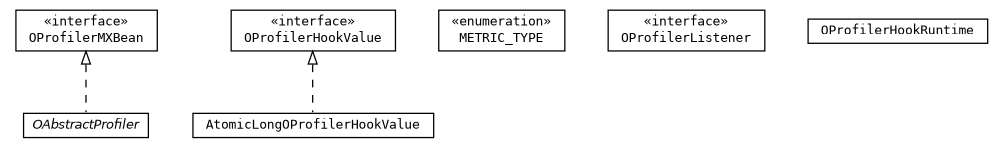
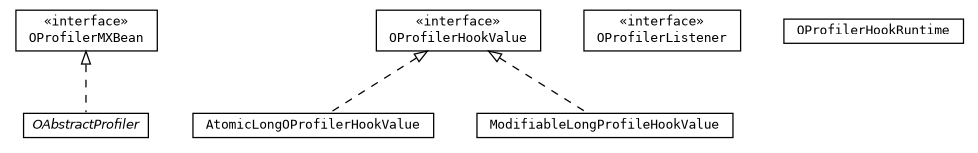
node "METRIC_TYPE": removed
node "ModifiableLongProfileHookValue": added
